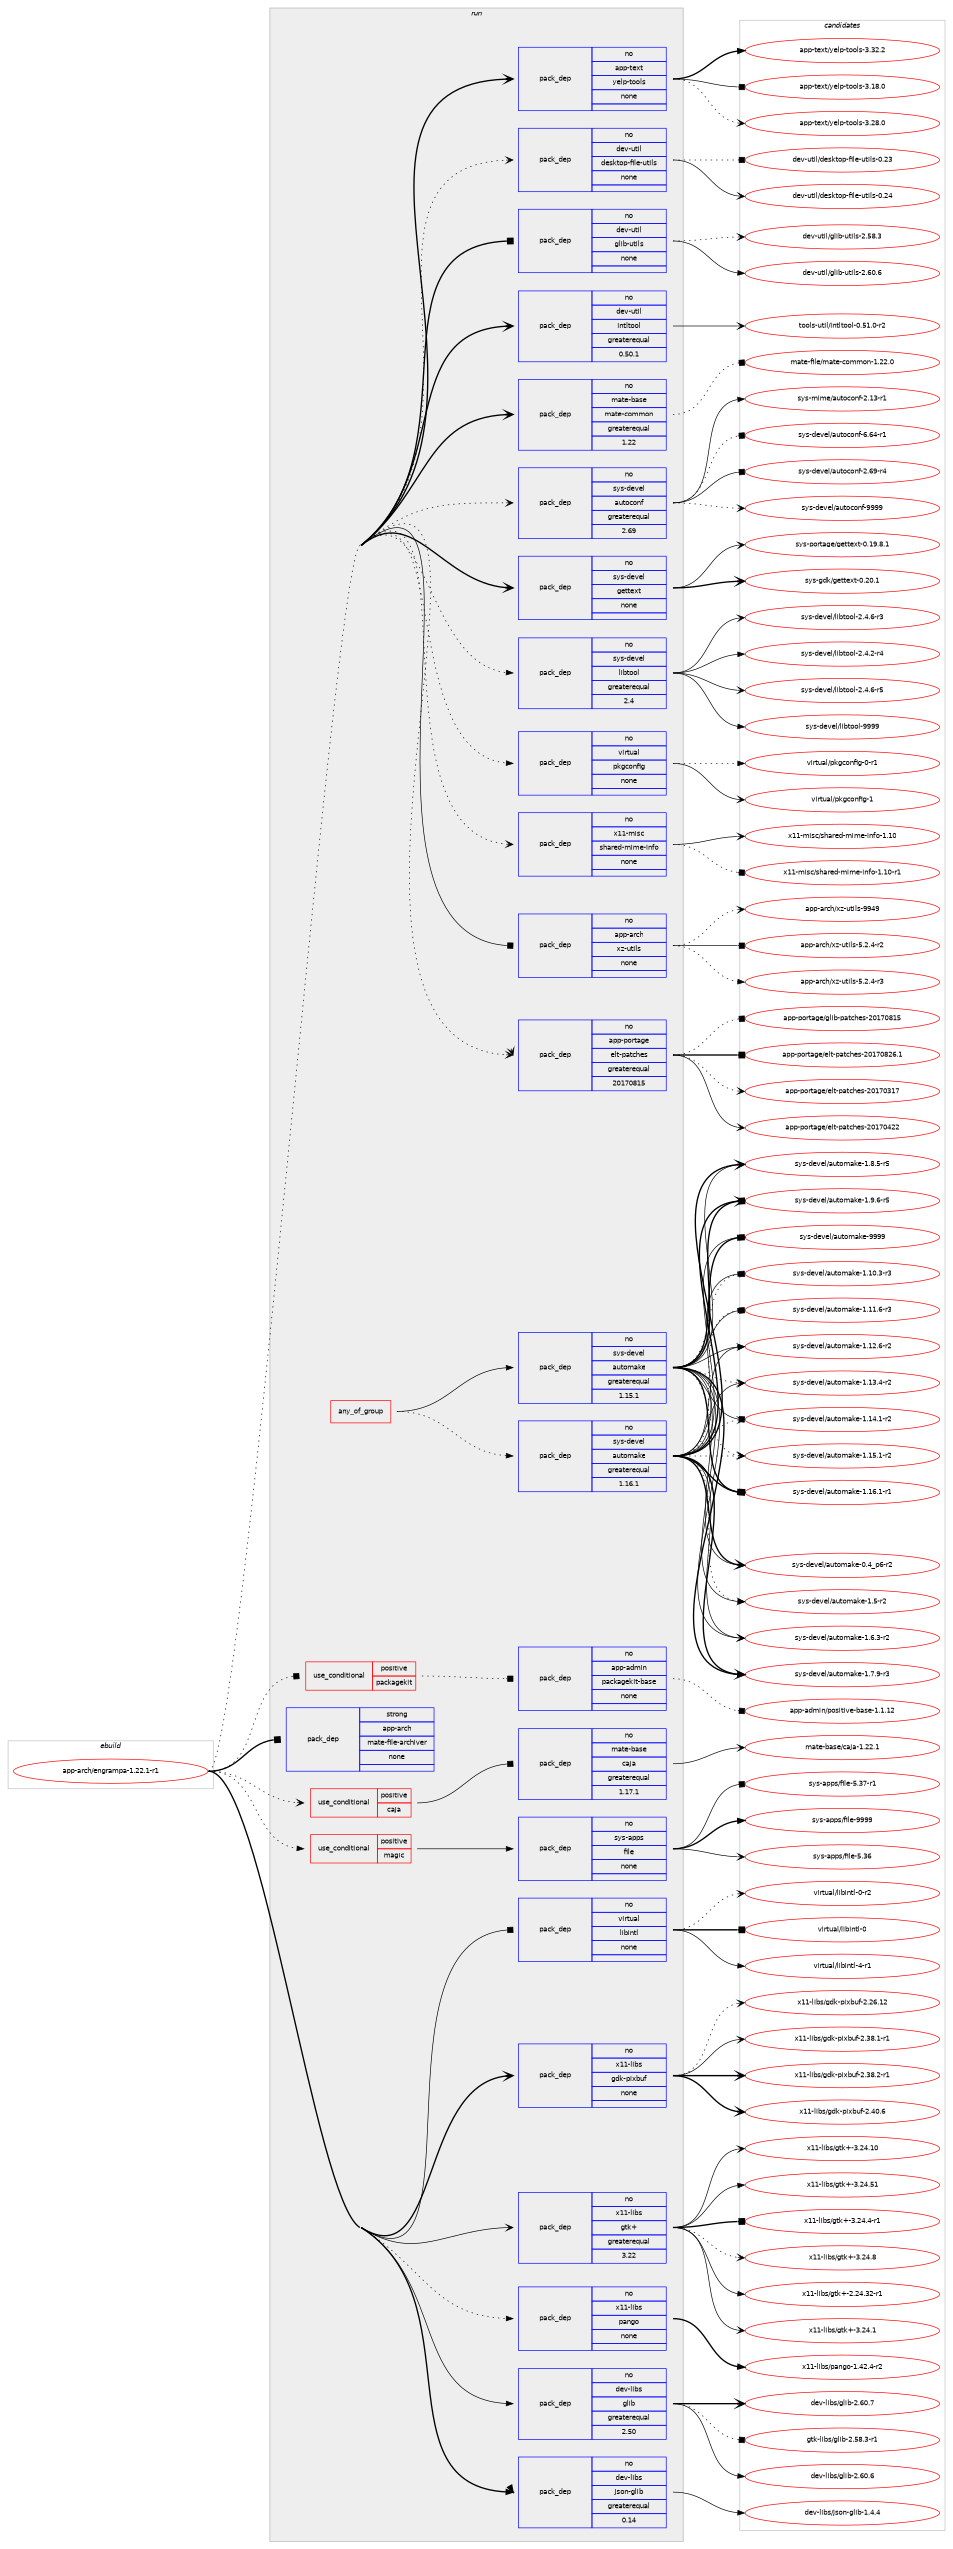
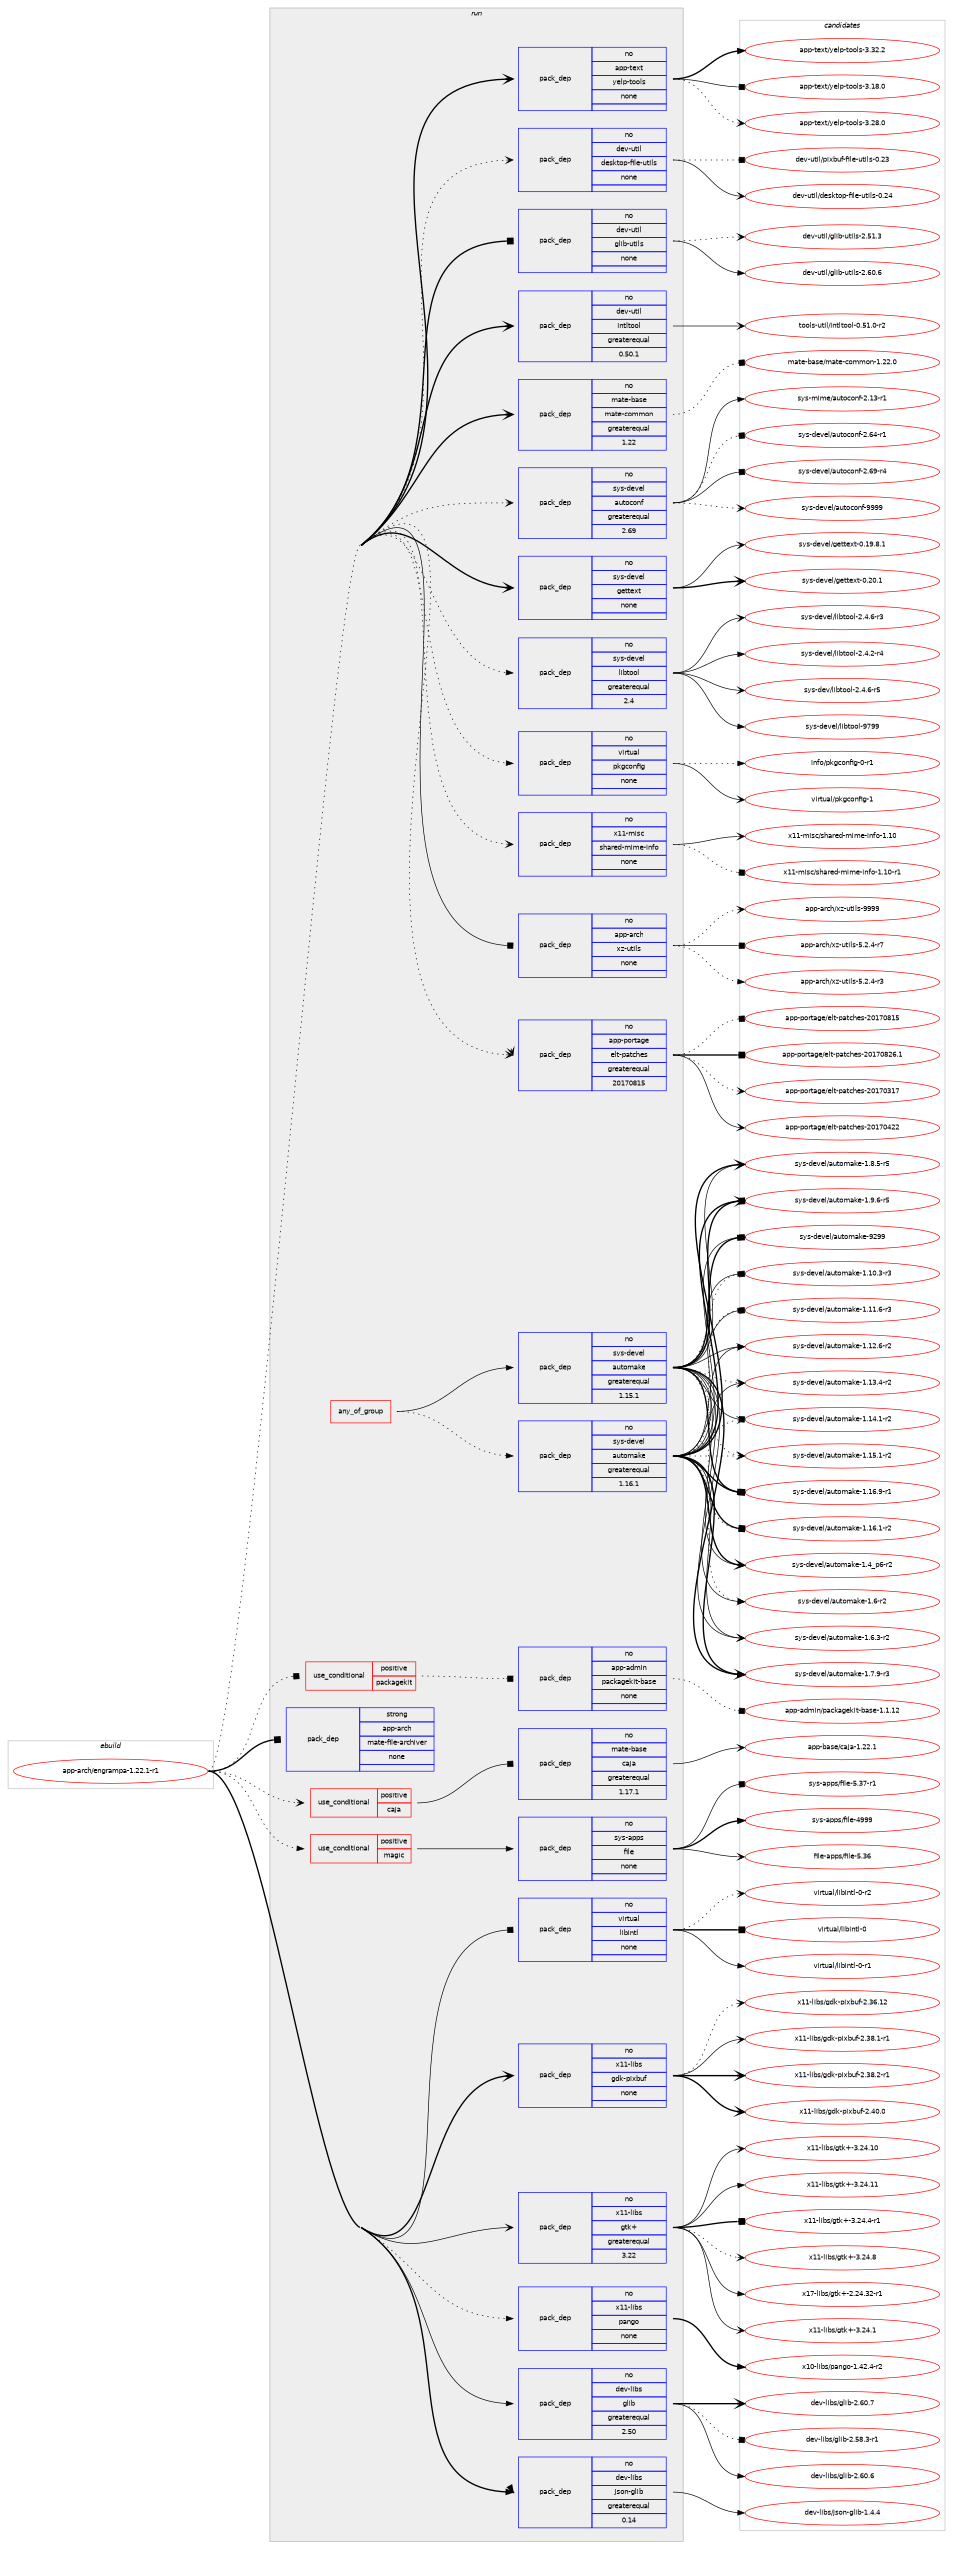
node "dev-util/desktop-file-utils-0.23": label "dev-util/desktop-file-utils-0.23" -> "dev-util/pixbuf-file-utils-0.23"
node "dev-util/glib-utils-2.58.3": label "dev-util/glib-utils-2.58.3" -> "dev-util/glib-utils-2.51.3"
node "mate-file/mate-common-1.22.0": label "mate-file/mate-common-1.22.0" -> "mate-base/mate-common-1.22.0"
node "sys-devel/autoconf-6.64-r1": label "sys-devel/autoconf-6.64-r1" -> "sys-devel/autoconf-2.64-r1"
node "sys-portage/gettext-0.19.8.1": label "sys-portage/gettext-0.19.8.1" -> "sys-devel/gettext-0.19.8.1"
node "sys-gdk/gettext-0.20.1": label "sys-gdk/gettext-0.20.1" -> "sys-devel/gettext-0.20.1"
node "sys-devel/libtool-2.4.6-r5": label "sys-devel/libtool-2.4.6-r5" -> "sys-dev/libtool-2.4.6-r5"
node "sys-devel/libtool-9999": label "sys-devel/libtool-9999" -> "sys-devel/libtool-9799"
node "virtual/pkgconfig-0-r1": label "virtual/pkgconfig-0-r1" -> "info/pkgconfig-0-r1"
node "app-arch/xz-utils-9949": label "app-arch/xz-utils-9949" -> "app-arch/xz-utils-9999"
node "app-arch/xz-utils-5.2.4-r2": label "app-arch/xz-utils-5.2.4-r2" -> "app-arch/xz-utils-5.2.4-r7"
node "app-portage/glib-patches-20170815": label "app-portage/glib-patches-20170815" -> "app-portage/elt-patches-20170815"
node "sys-devel/automake-9999": label "sys-devel/automake-9999" -> "sys-devel/automake-9299"
node "sys-devel/automake-1.16.1-r1": label "sys-devel/automake-1.16.1-r1" -> "sys-devel/automake-1.16.9-r1"
node "sys-devel/automake-1.16.1-r2": added
node "sys-devel/automake-0.4_p6-r2": label "sys-devel/automake-0.4_p6-r2" -> "sys-devel/automake-1.4_p6-r2"
node "sys-devel/automake-1.5-r2": label "sys-devel/automake-1.5-r2" -> "sys-devel/automake-1.6-r2"
node "app-admin/positive-base-1.1.12": label "app-admin/positive-base-1.1.12" -> "app-admin/packagekit-base-1.1.12"
node "mate-base/caja-1.22.1": label "mate-base/caja-1.22.1" -> "app-base/caja-1.22.1"
node "sys-apps/file-9999": label "sys-apps/file-9999" -> "sys-apps/file-4999"
node "sys-apps/file-5.36": label "sys-apps/file-5.36" -> "file-apps/file-5.36"
node "virtual/libintl-4-r1": label "virtual/libintl-4-r1" -> "virtual/libintl-0-r1"
node "x11-libs/gdk-pixbuf-2.26.12": label "x11-libs/gdk-pixbuf-2.26.12" -> "x11-libs/gdk-pixbuf-2.36.12"
node "x11-libs/gdk-pixbuf-2.40.6": label "x11-libs/gdk-pixbuf-2.40.6" -> "x11-libs/gdk-pixbuf-2.40.0"
node "x11-libs/gtk+-3.24.51": label "x11-libs/gtk+-3.24.51" -> "x11-libs/gtk+-3.24.11"
node "x11-libs/gtk+-2.24.32-r1": label "x11-libs/gtk+-2.24.32-r1" -> "x17-libs/gtk+-2.24.32-r1"
node "x11-libs/pango-1.42.4-r2": label "x11-libs/pango-1.42.4-r2" -> "x10-libs/pango-1.42.4-r2"
node "gtk-libs/glib-2.58.3-r1": label "gtk-libs/glib-2.58.3-r1" -> "dev-libs/glib-2.58.3-r1"
